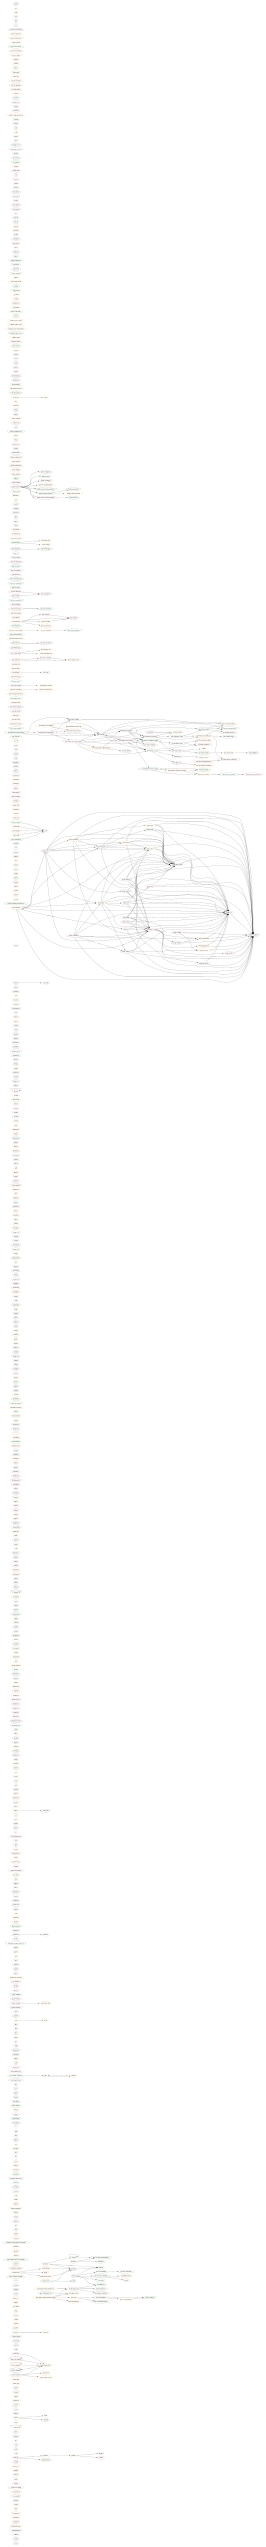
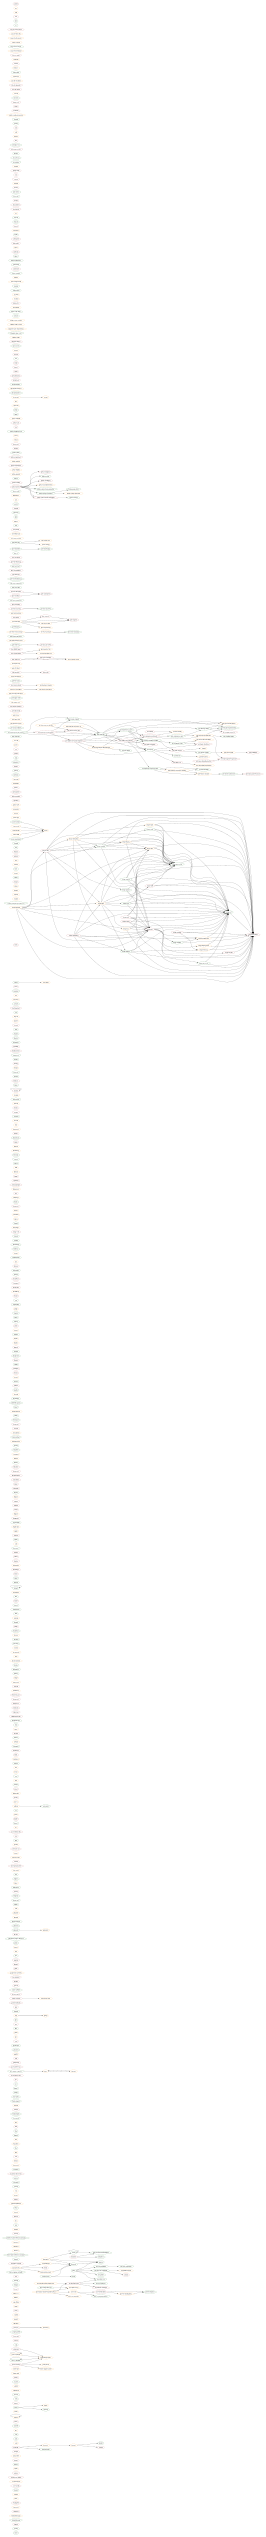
node "libnetfilter_conntrack": removed
node "java-1.8.0-openjdk": removed
